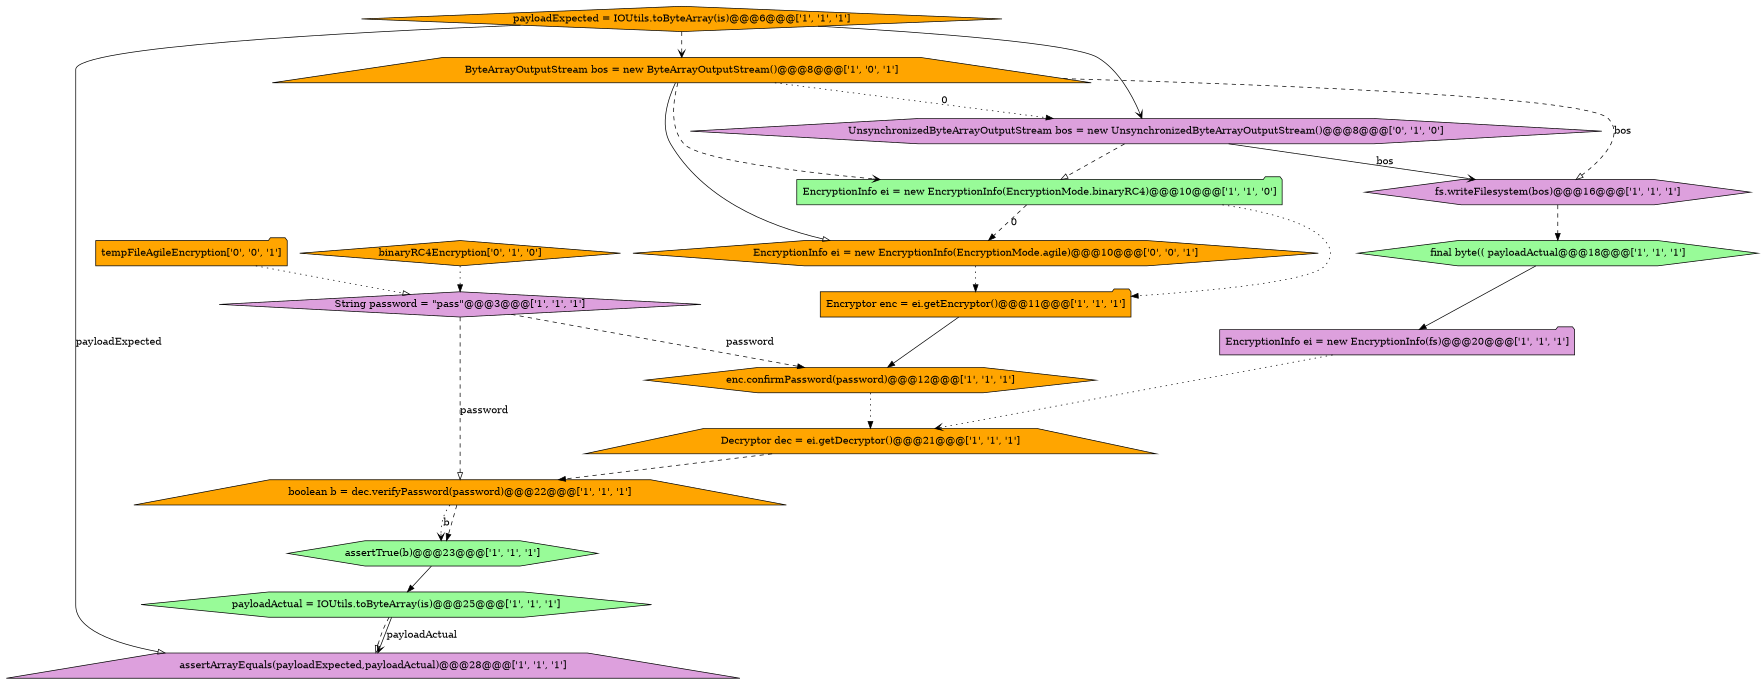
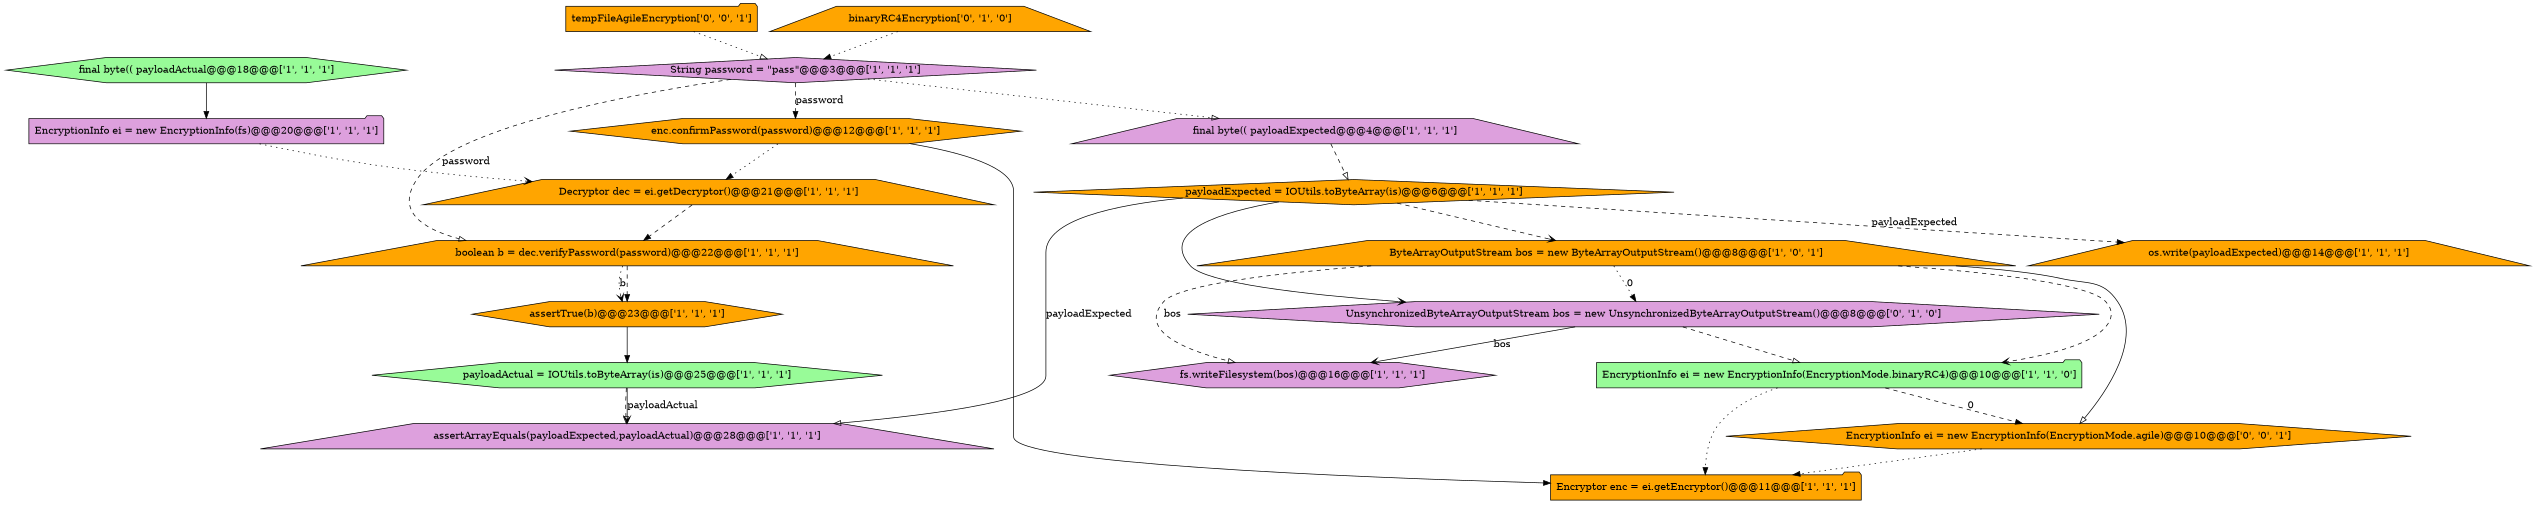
node "final byte(( payloadExpected@@@4@@@['1', '1', '1']": added
edge "fs.writeFilesystem(bos)@@@16@@@['1', '1', '1']" -> "final byte(( payloadActual@@@18@@@['1', '1', '1']": removed
node "binaryRC4Encryption['0', '1', '0']": shape diamond -> trapezium
node "os.write(payloadExpected)@@@14@@@['1', '1', '1']": added
edge "Encryptor enc = ei.getEncryptor()@@@11@@@['1', '1', '1']" -> "enc.confirmPassword(password)@@@12@@@['1', '1', '1']": reversed
node "assertTrue(b)@@@23@@@['1', '1', '1']": fillcolor palegreen -> orange
